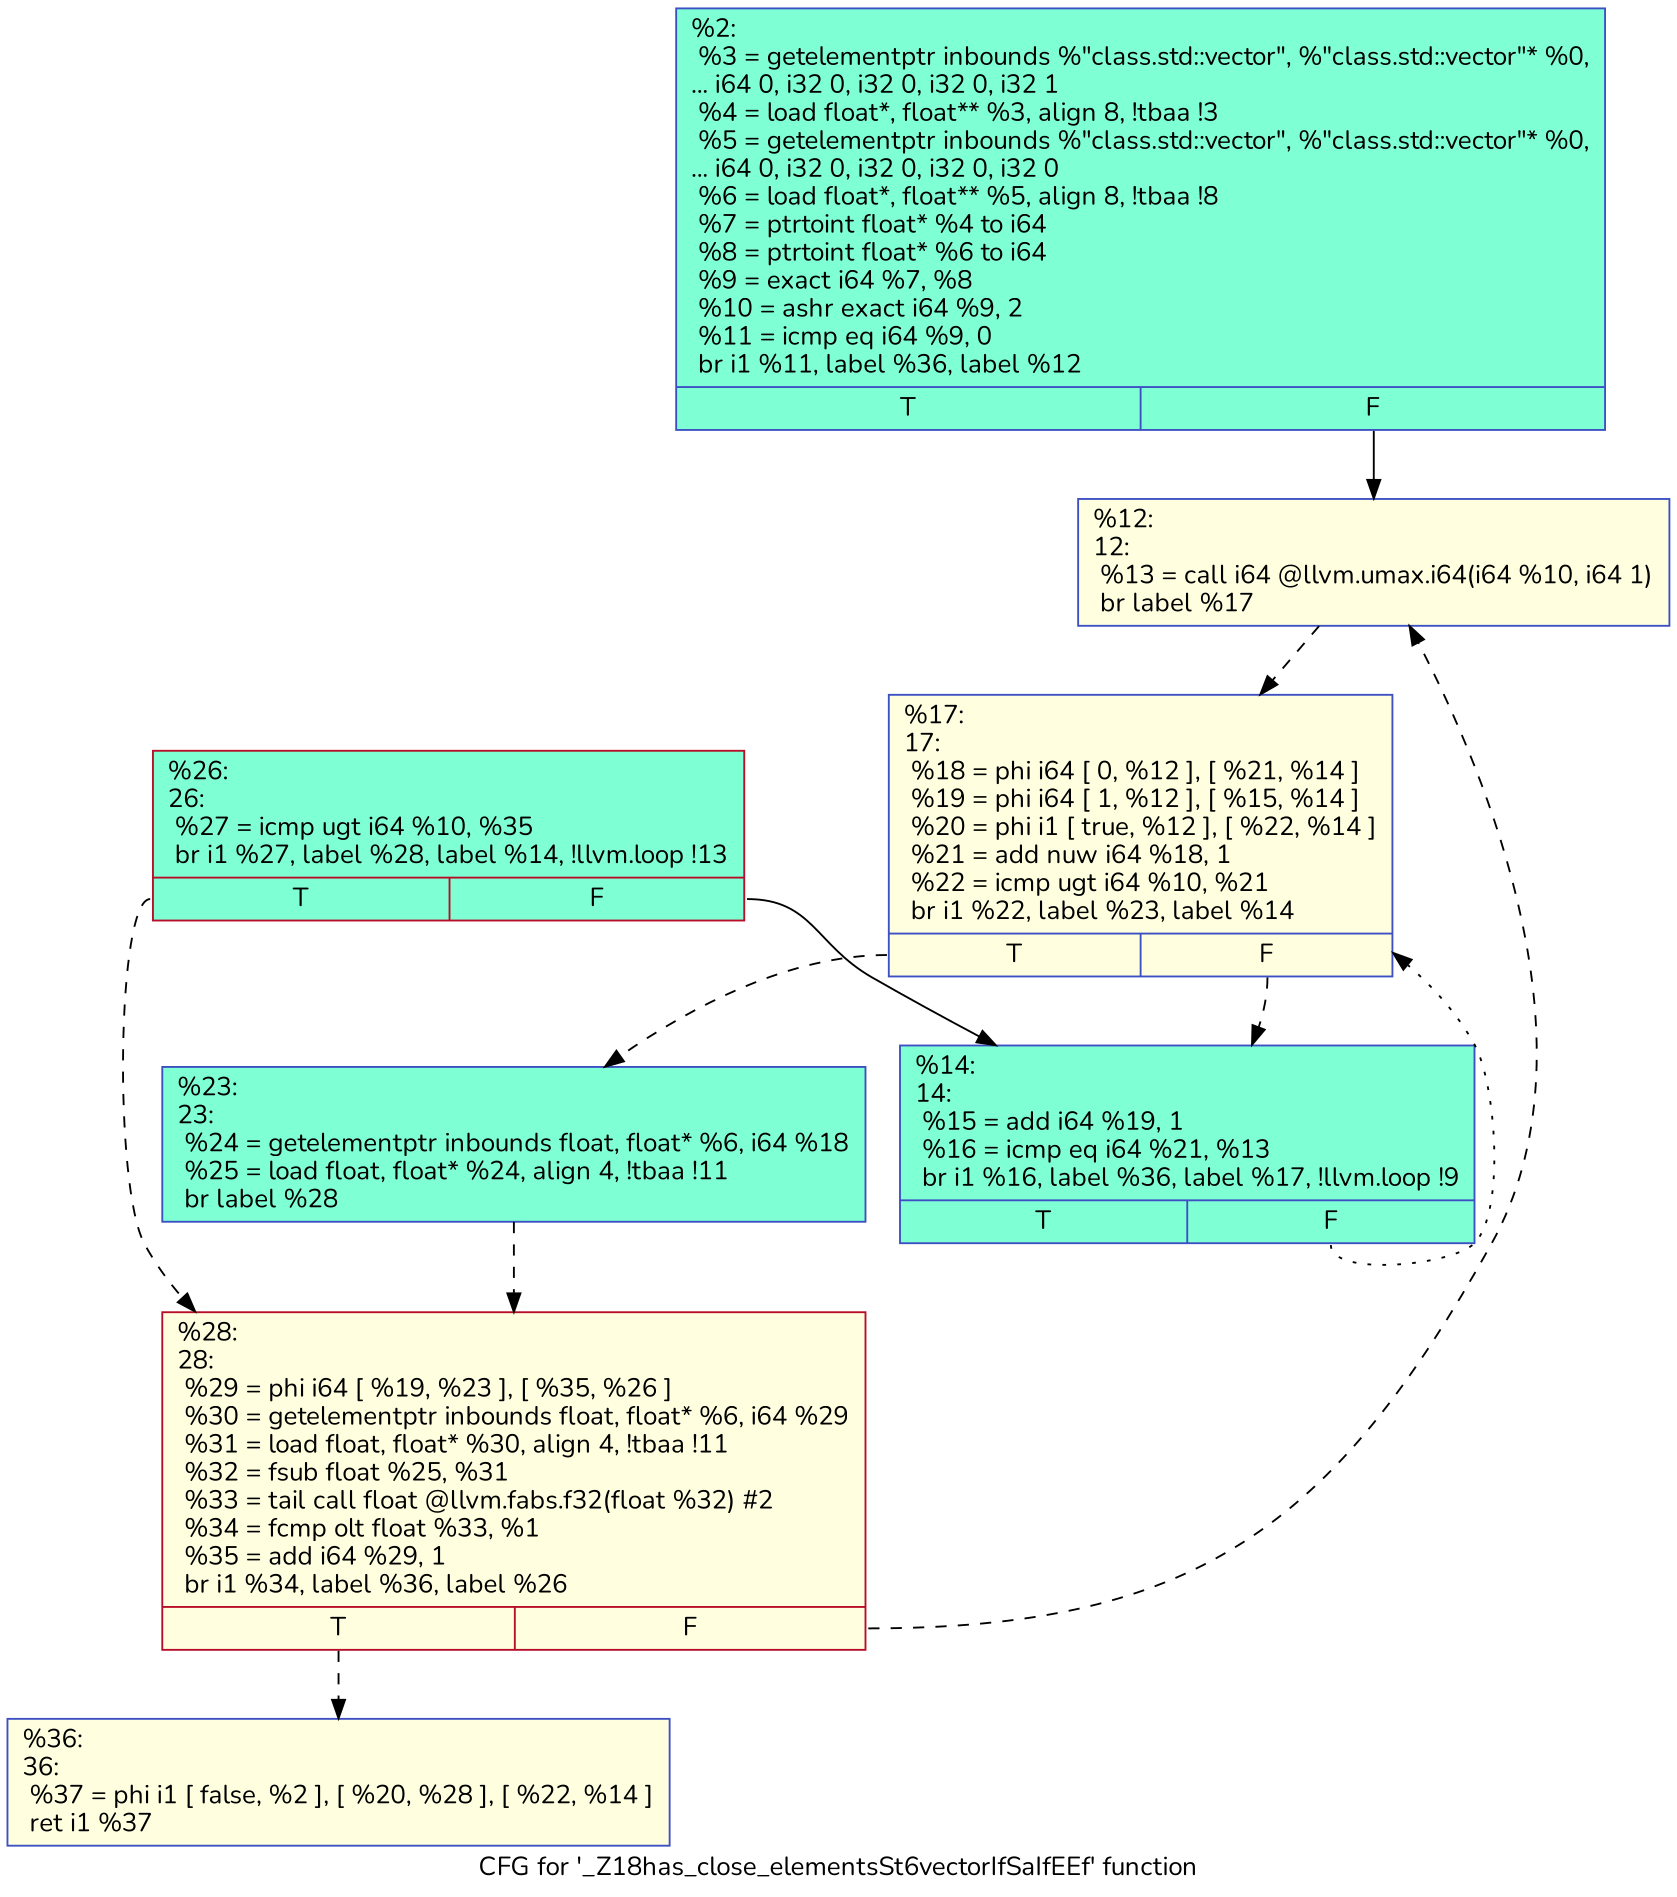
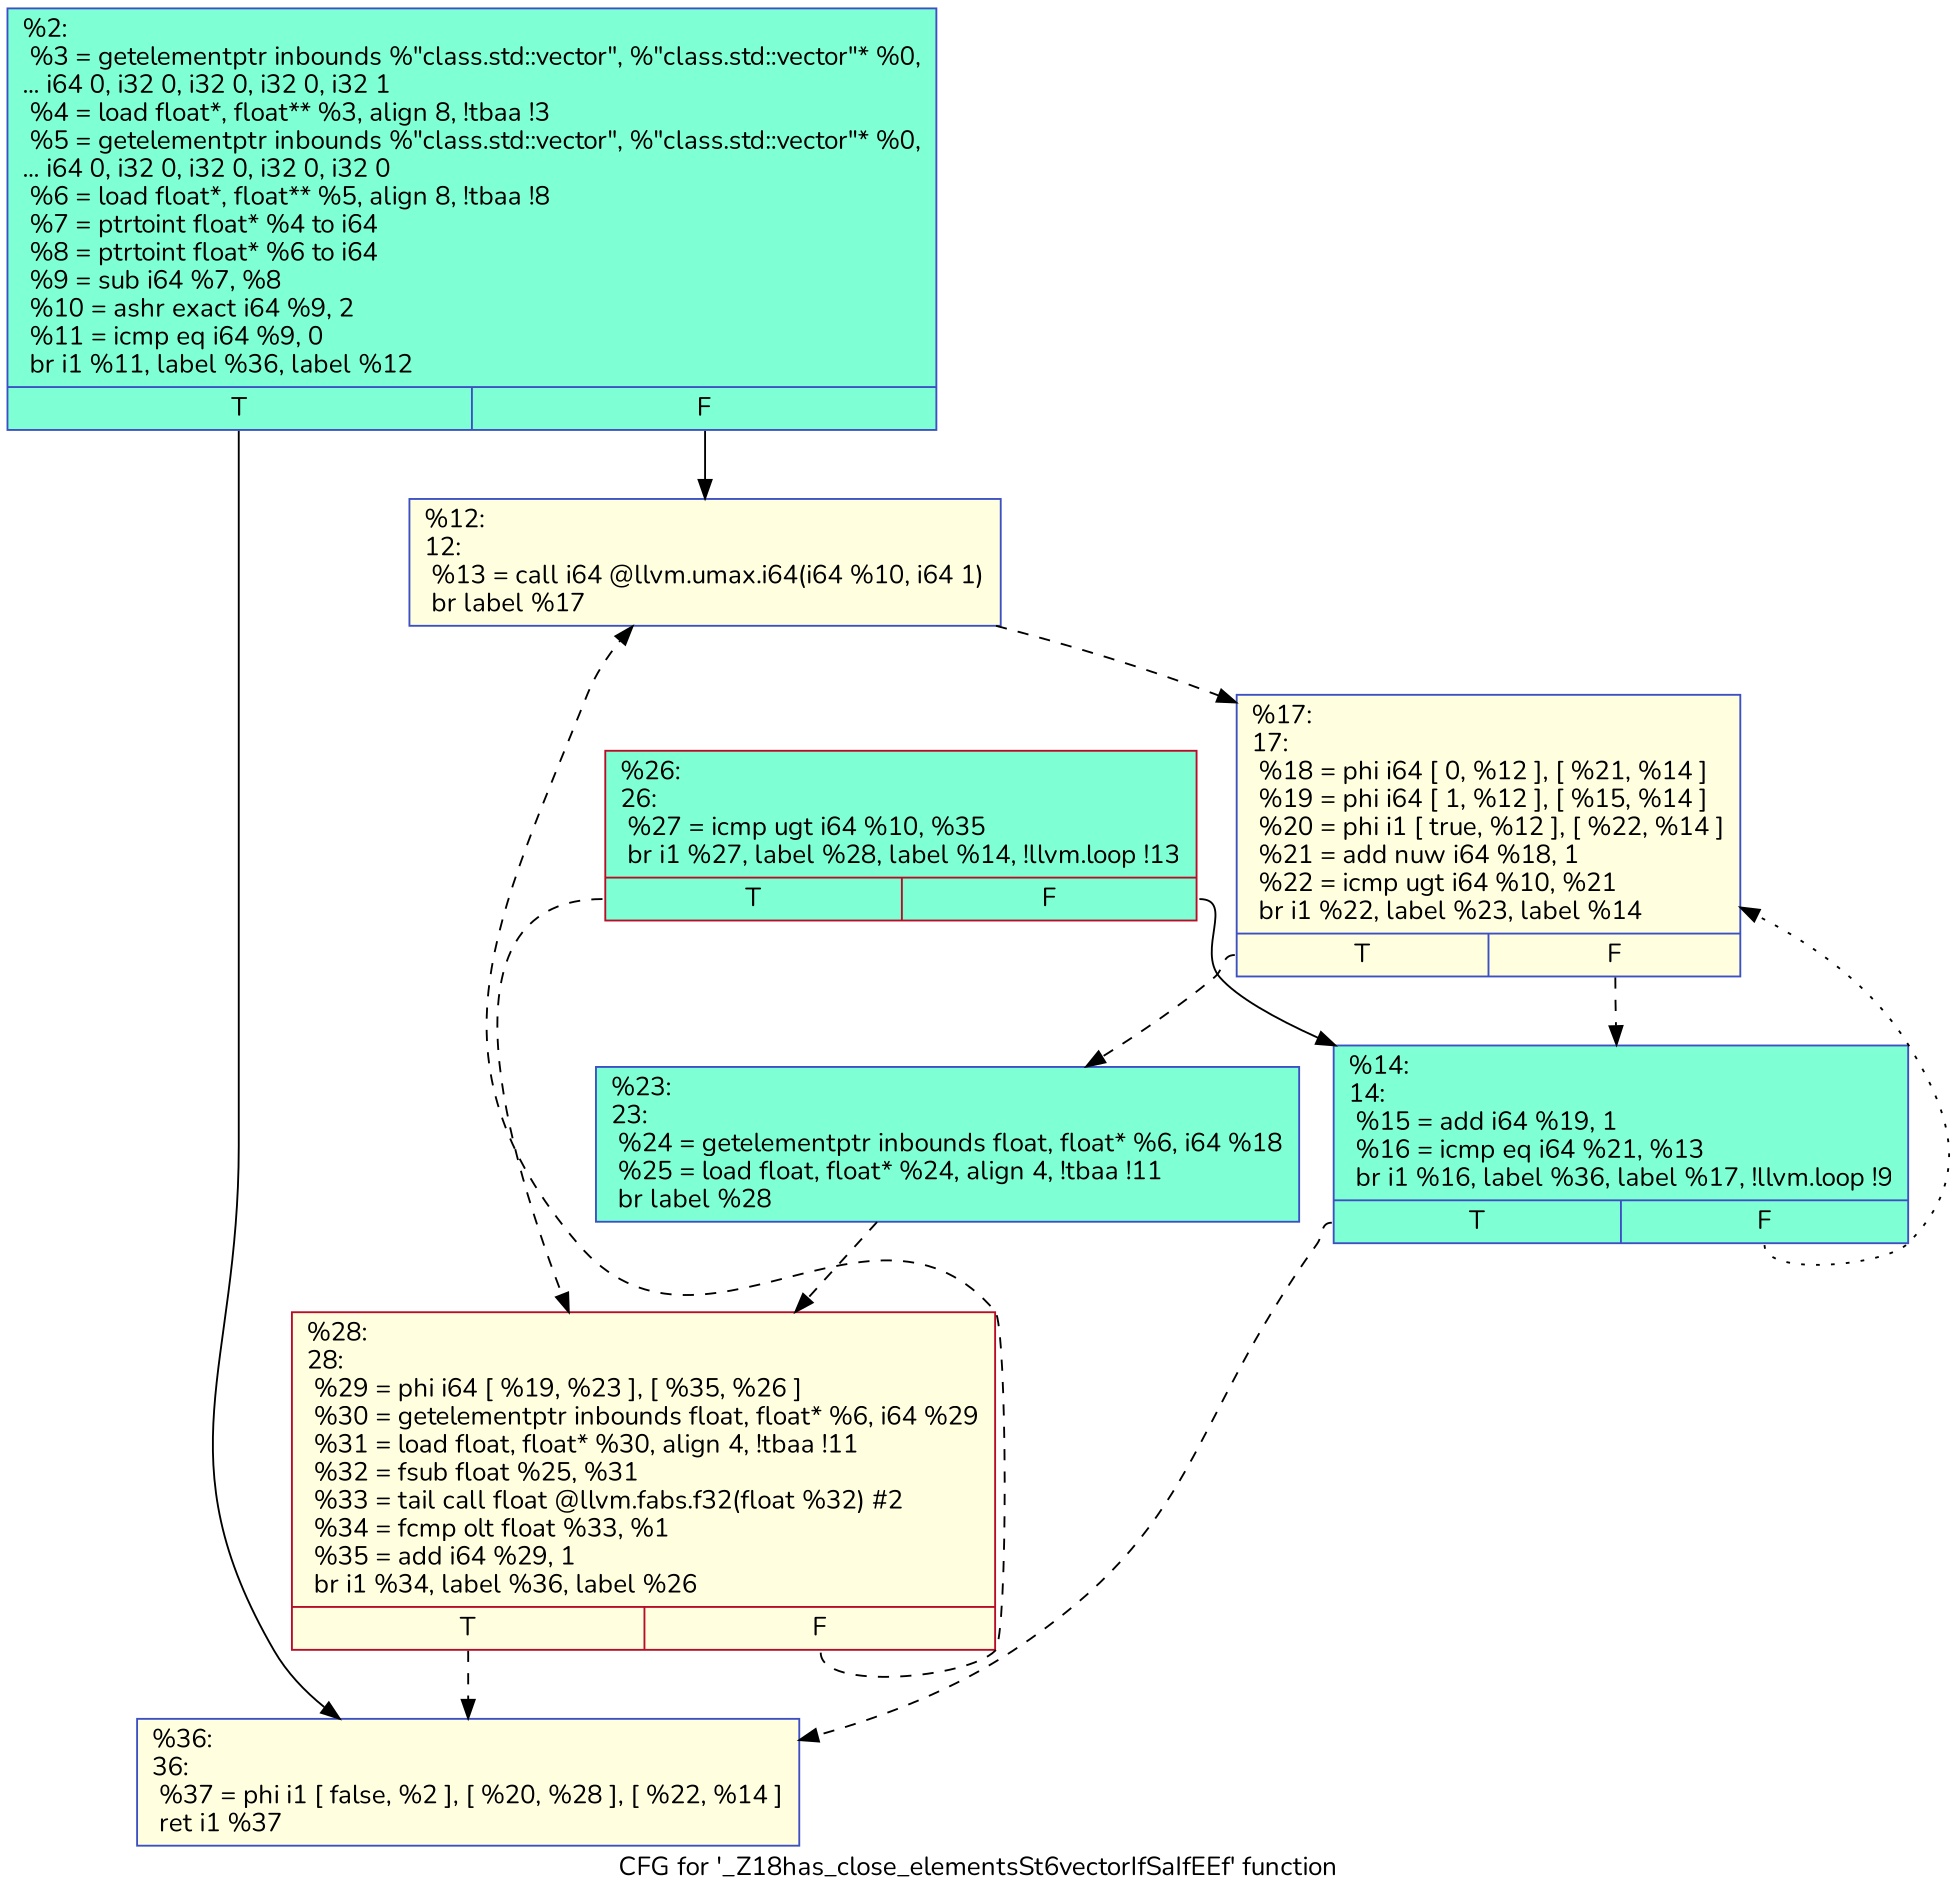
node "%2:": text "%9 = exact i64 %7, %8" -> "%9 = sub i64 %7, %8"
edge "%2:" -> "%36:": added
edge "%14:" -> "%36:": added
